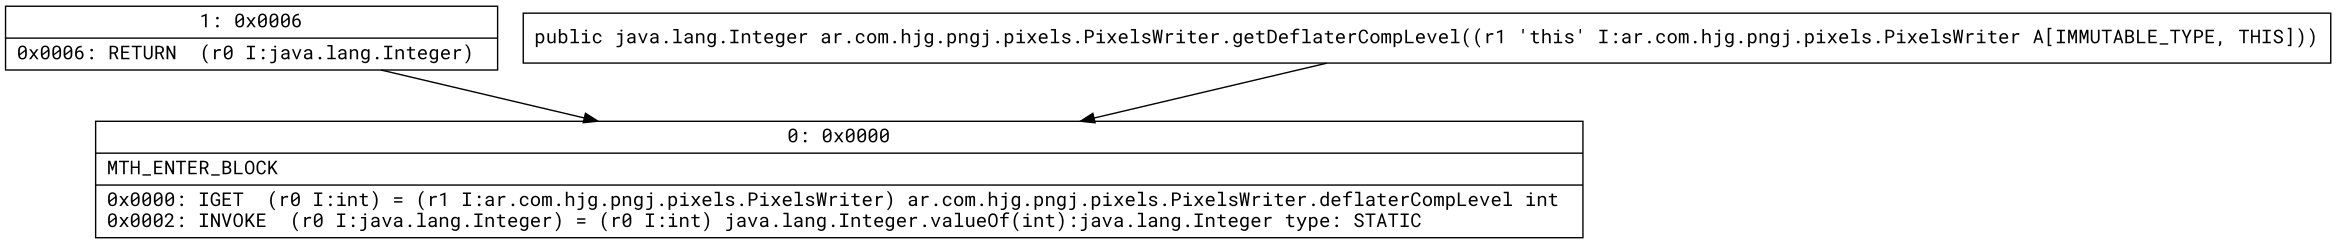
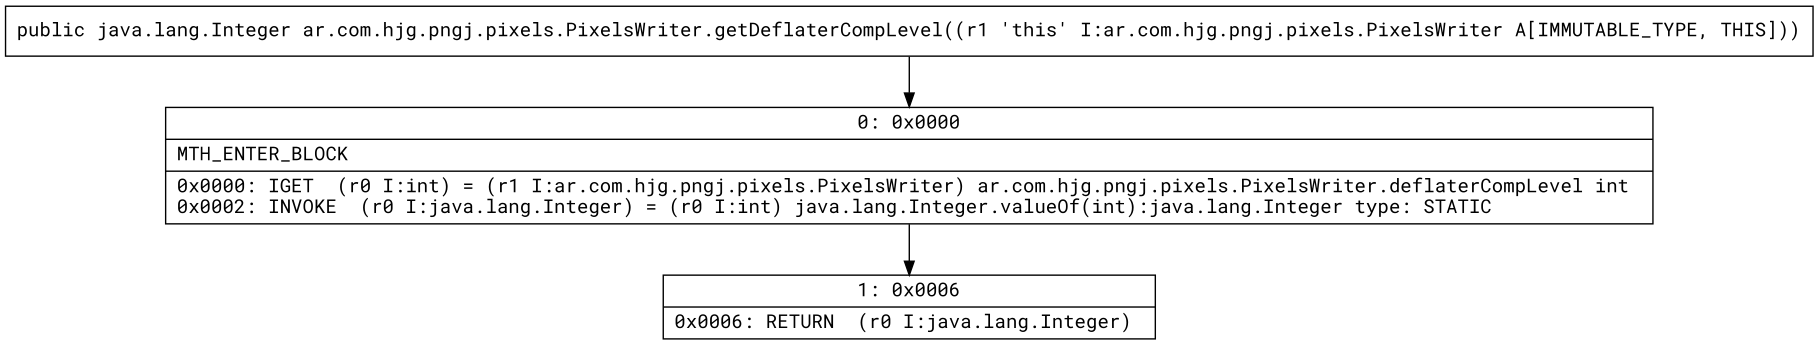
edge "1: 0x0006" -> "0: 0x0000": reversed
